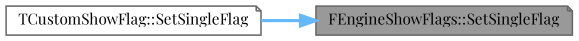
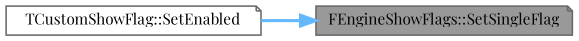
node "TCustomShowFlag::SetSingleFlag": label "TCustomShowFlag::SetSingleFlag" -> "TCustomShowFlag::SetEnabled"
